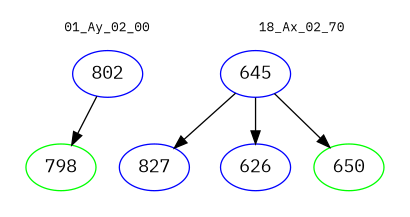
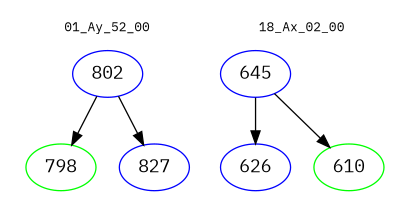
cluster "01_Ay_02_00": label "01_Ay_02_00" -> "01_Ay_52_00"
cluster "18_Ax_02_70": label "18_Ax_02_70" -> "18_Ax_02_00"
edge "645" -> "827": now "802" -> "827"
node "650": label "650" -> "610"
